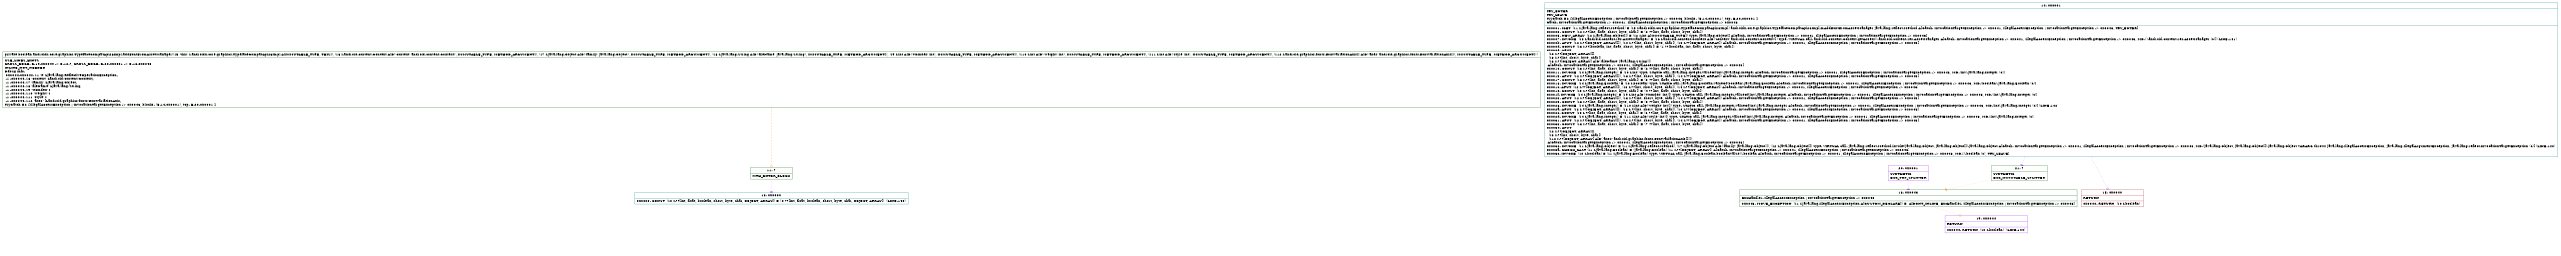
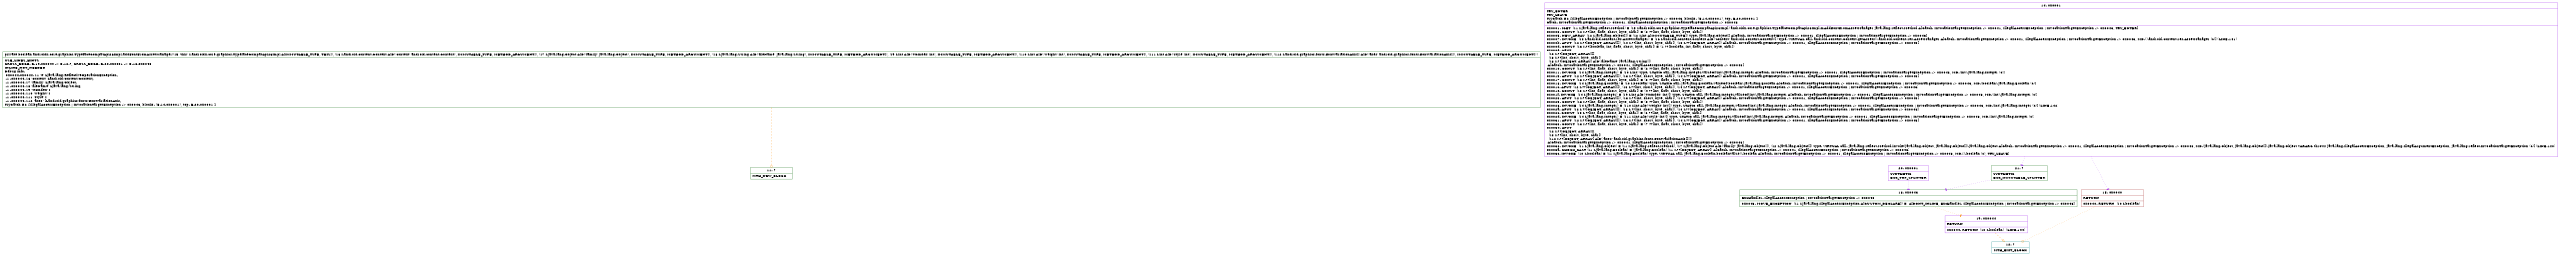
node "14: 0x0001": color teal -> purple
edge "14: 0x0001" -> "15: 0x0040": arrowhead odot -> tee
node "11: ?": text "MTH_ENTER_BLOCK" -> "MTH_NEW_BLOCK"
edge "21: ?" -> "18: 0x0043": color darkorange -> purple
node "13: 0x0000": removed
edge "18: 0x0043" -> "19: 0x0044": arrowhead odot -> tee
node "12: ?": added
